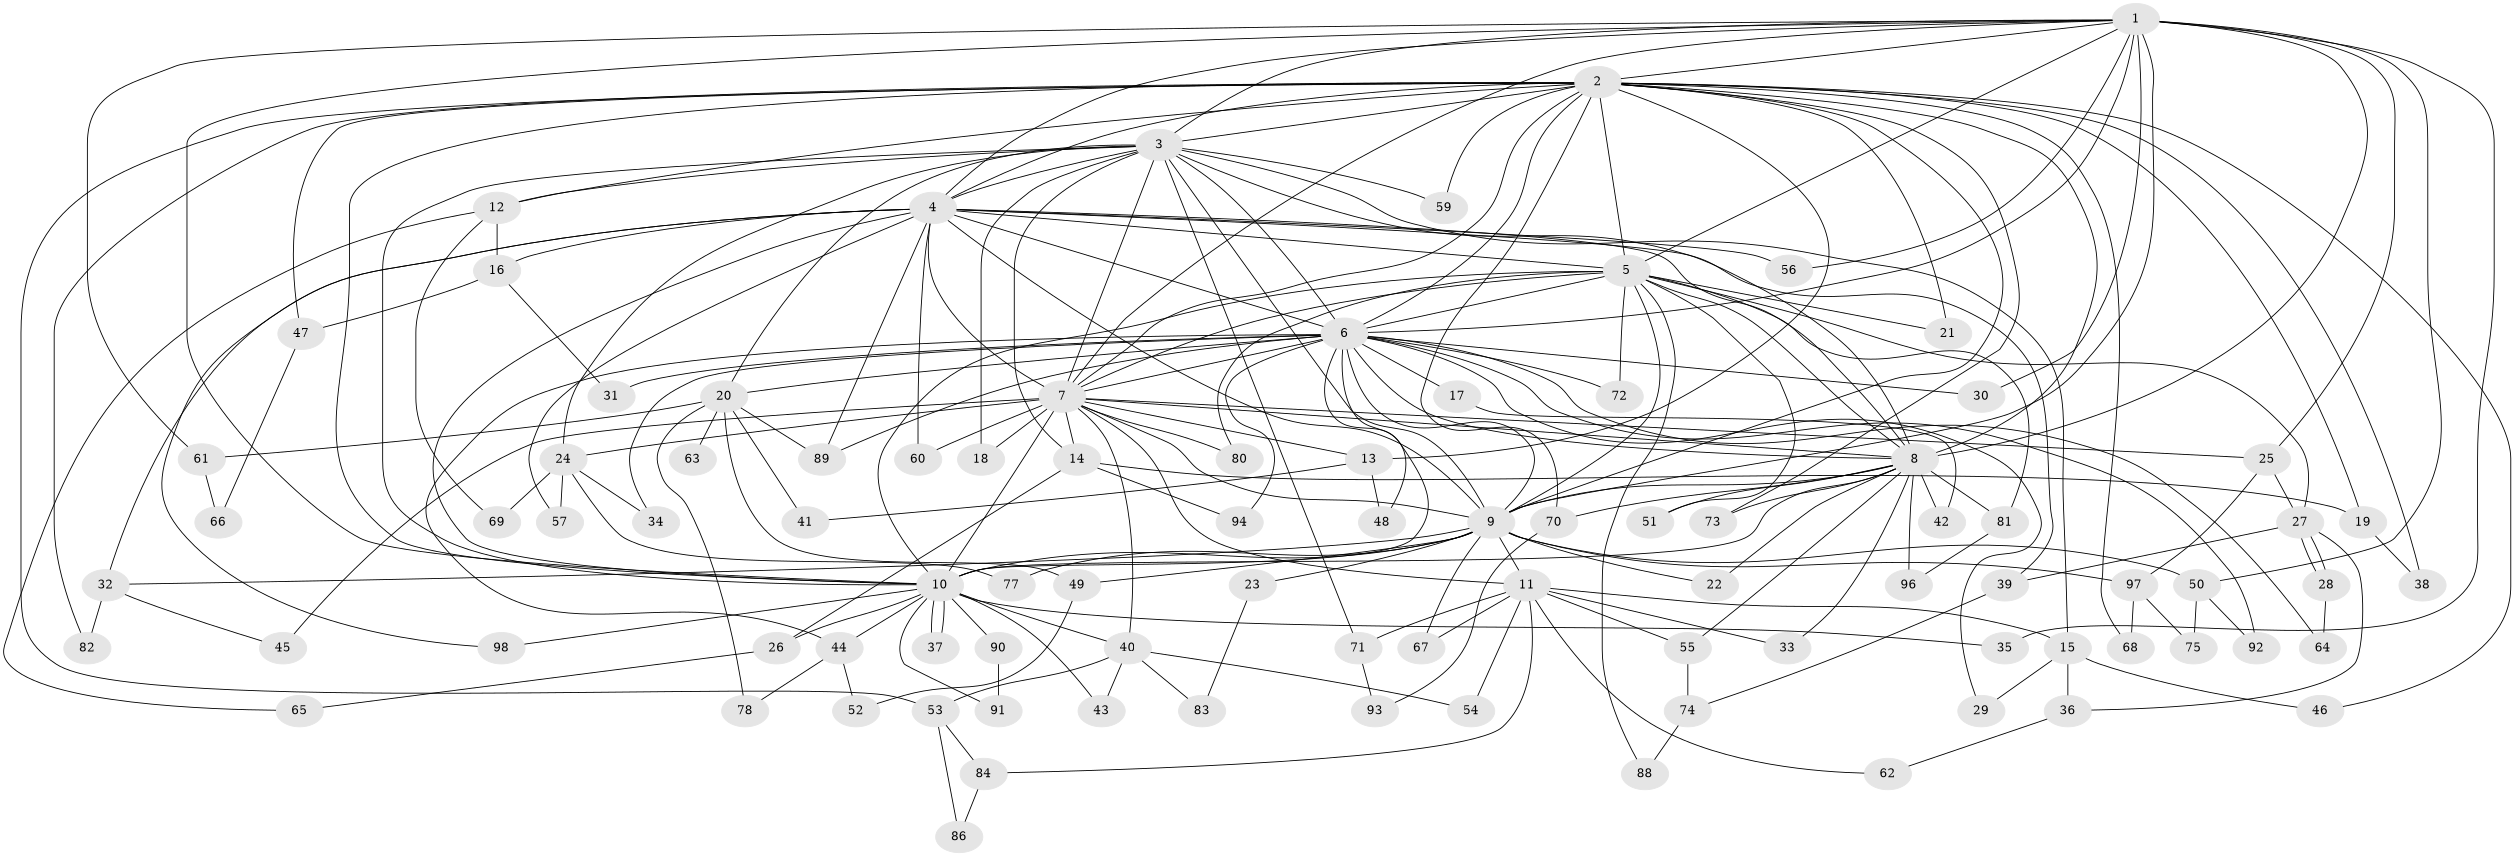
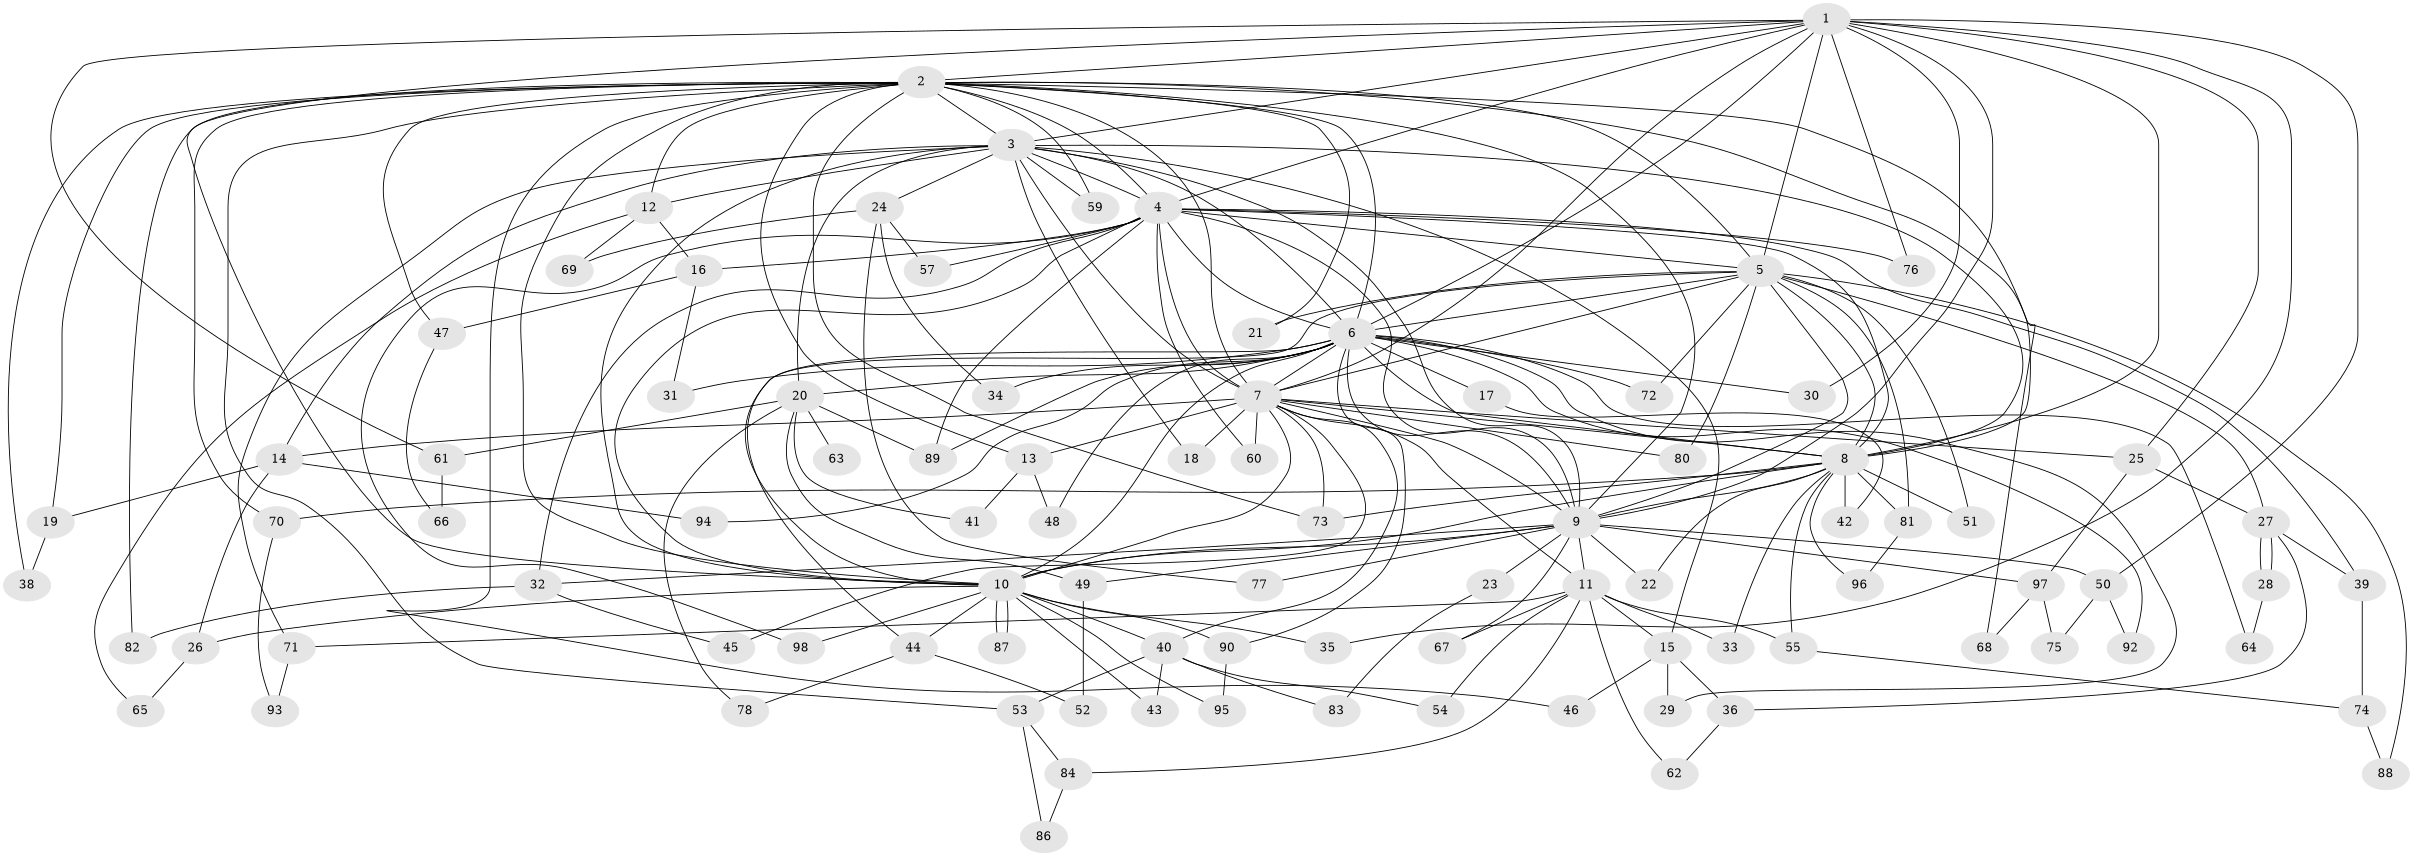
node "56": label "56" -> "76"
edge "7" -- "24": now "7" -- "73"
edge "6" -- "90": added
node "37": label "37" -> "87"
node "91": label "91" -> "95"
